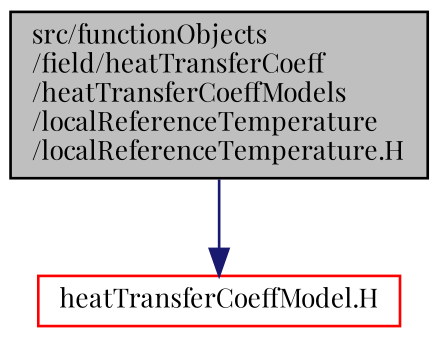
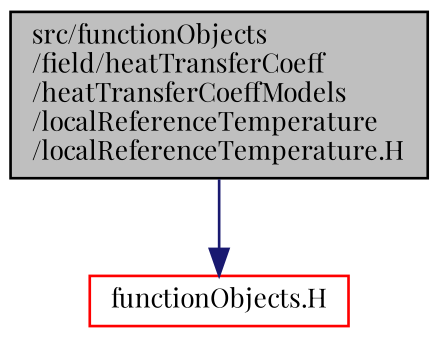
node "heatTransferCoeffModel.H": label "heatTransferCoeffModel.H" -> "functionObjects.H"
